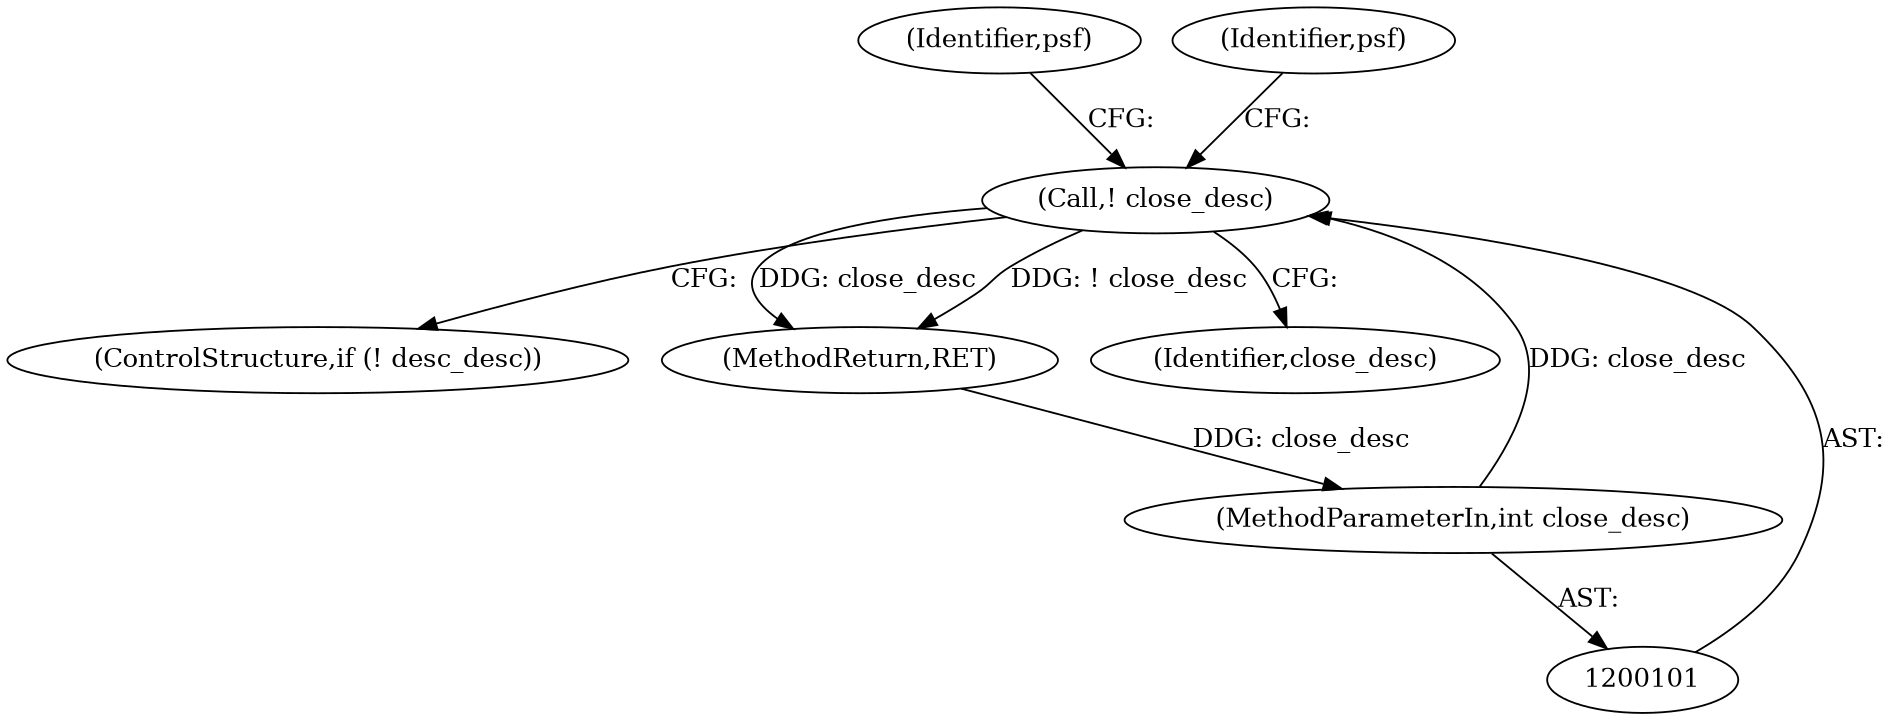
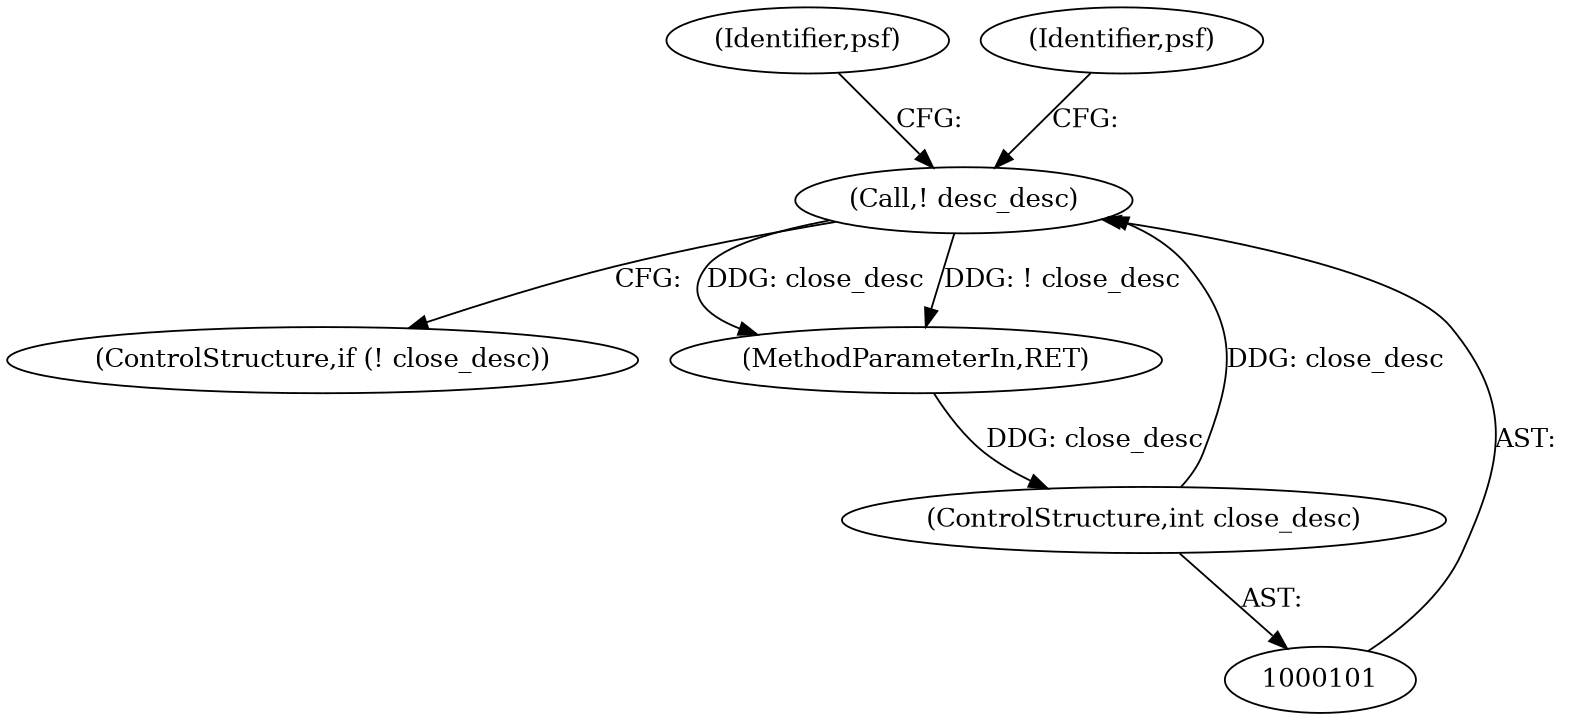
node "(Call,! close_desc)": label "(Call,! close_desc)" -> "(Call,! desc_desc)"
node "(ControlStructure,if (! desc_desc))": label "(ControlStructure,if (! desc_desc))" -> "(ControlStructure,if (! close_desc))"
node "(MethodReturn,RET)": label "(MethodReturn,RET)" -> "(MethodParameterIn,RET)"
node "(Identifier,close_desc)": removed
node "(MethodParameterIn,int close_desc)": label "(MethodParameterIn,int close_desc)" -> "(ControlStructure,int close_desc)"
node "1200101": label "1200101" -> "1000101"
